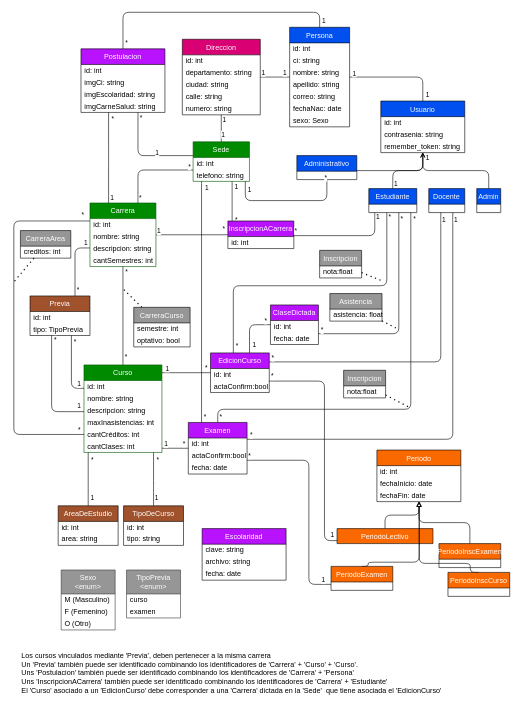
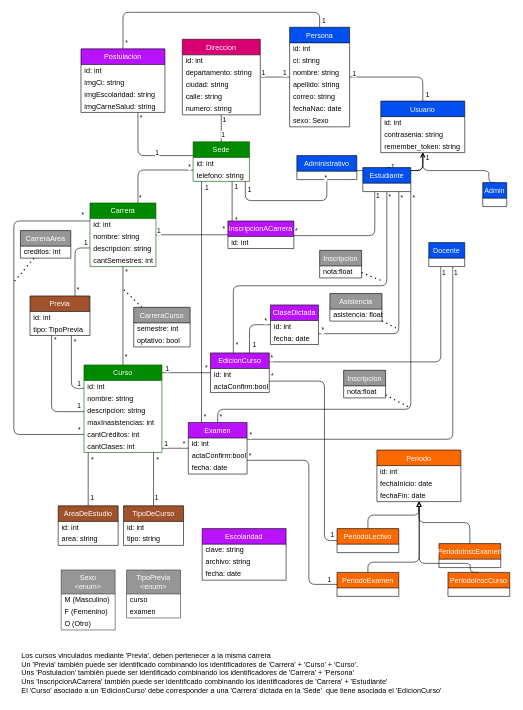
edge "Postulacion" -- "Carrera": removed, labels "*", "1"
node "Estudiante": moved (393, 201) -> (387, 180)
node "Docente": moved (447, 201) -> (447, 255)
node "Admin": moved (489, 201) -> (495, 195)
node "PeriodoLectivo": size 96x15 -> 62x24
node "PeriodoExamen": moved (362, 579) -> (368, 585)
